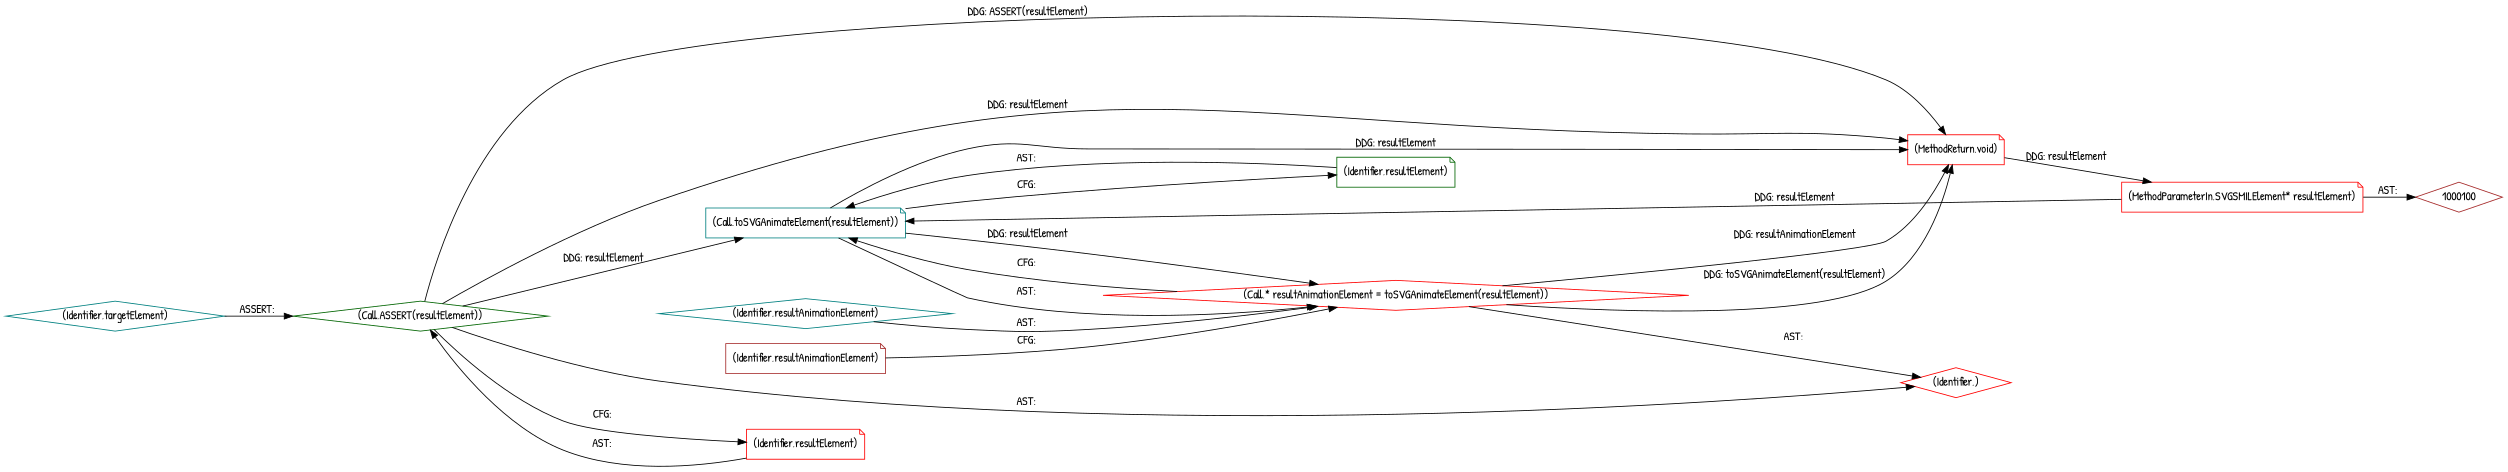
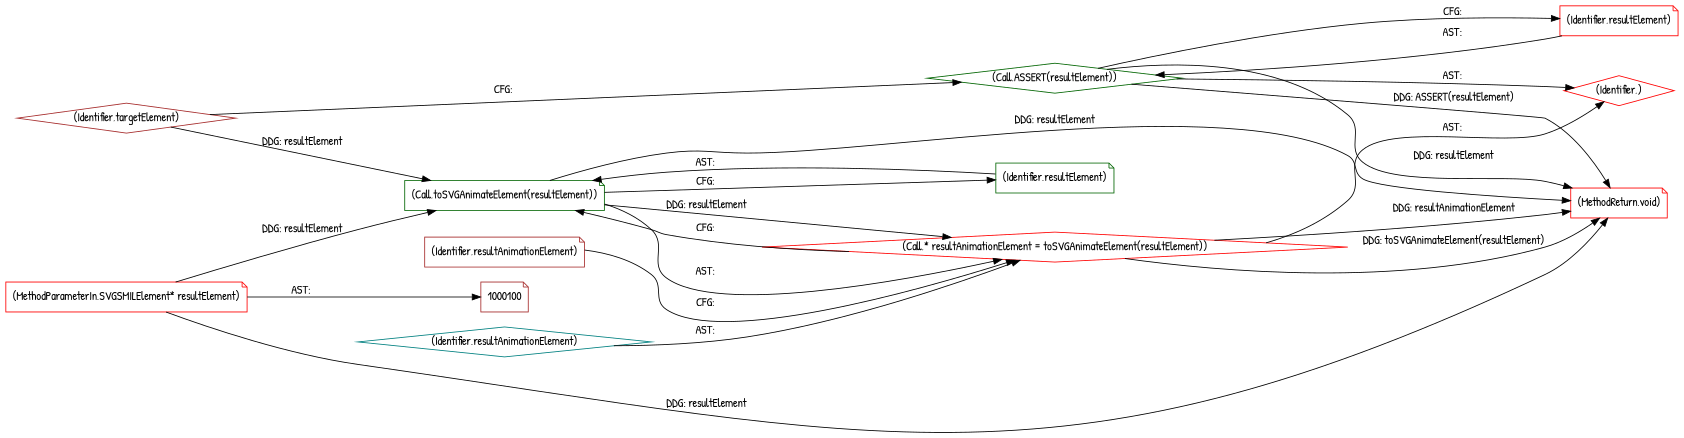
edge "(MethodReturn,void)" -> "(MethodParameterIn,SVGSMILElement* resultElement)": reversed
node "1000100": shape diamond -> note
node "(Call,toSVGAnimateElement(resultElement))": color teal -> darkgreen
edge "(Call,ASSERT(resultElement))" -> "(Call,toSVGAnimateElement(resultElement))": now "(Identifier,targetElement)" -> "(Call,toSVGAnimateElement(resultElement))"
edge "(Identifier,targetElement)" -> "(Call,ASSERT(resultElement))": label "ASSERT: " -> "CFG: "
node "(Identifier,targetElement)": color teal -> brown
